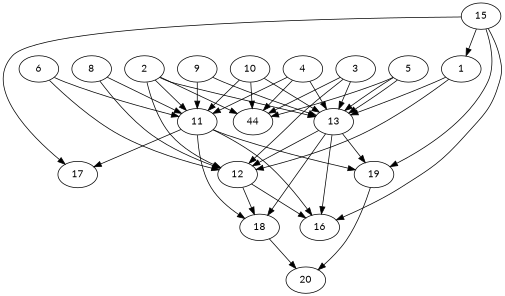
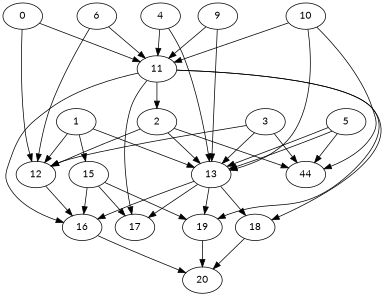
edge "15" -> "1": reversed
node "8": label "8" -> "0"
edge "2" -> "11": reversed
edge "4" -> "44": removed
edge "13" -> "12": now "13" -> "17"
edge "12" -> "18": removed
edge "16" -> "20": added
